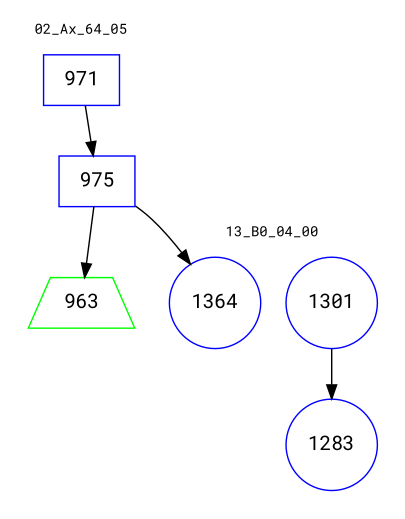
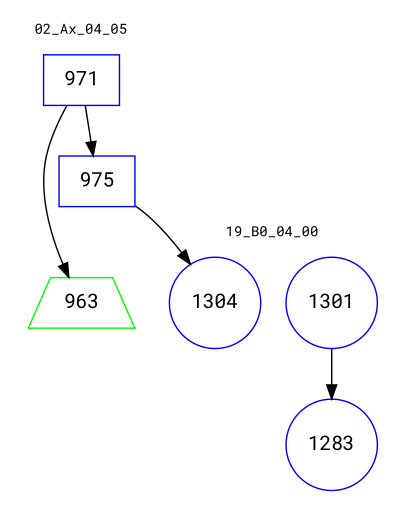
cluster "02_Ax_64_05": label "02_Ax_64_05" -> "02_Ax_04_05"
cluster "13_B0_04_00": label "13_B0_04_00" -> "19_B0_04_00"
edge "975" -> "963": now "971" -> "963"
node "1364": label "1364" -> "1304"
